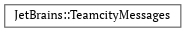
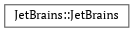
node "JetBrains::TeamcityMessages": label "JetBrains::TeamcityMessages" -> "JetBrains::JetBrains"
